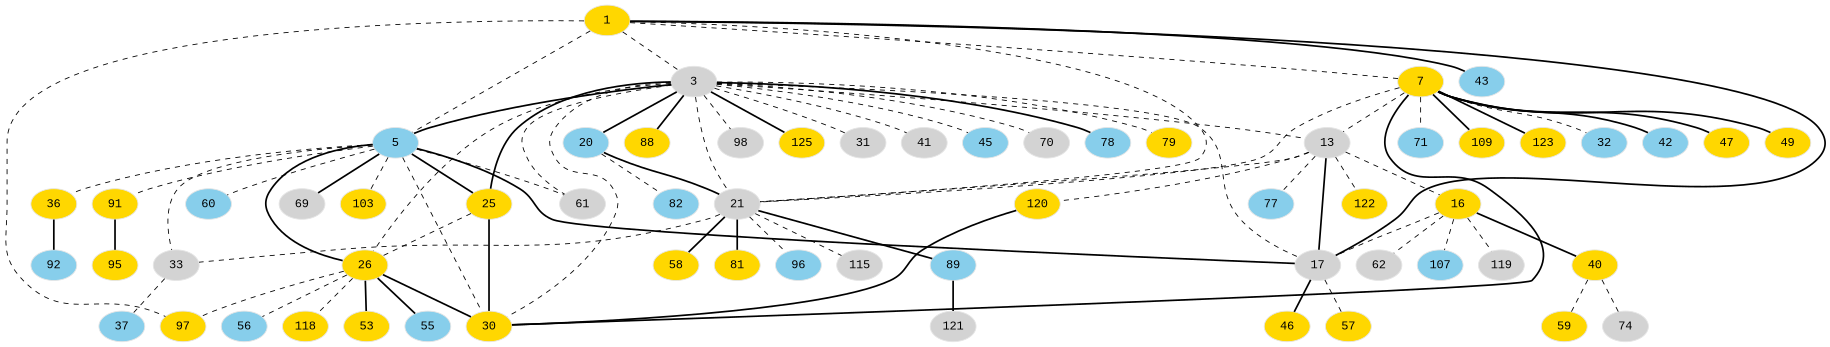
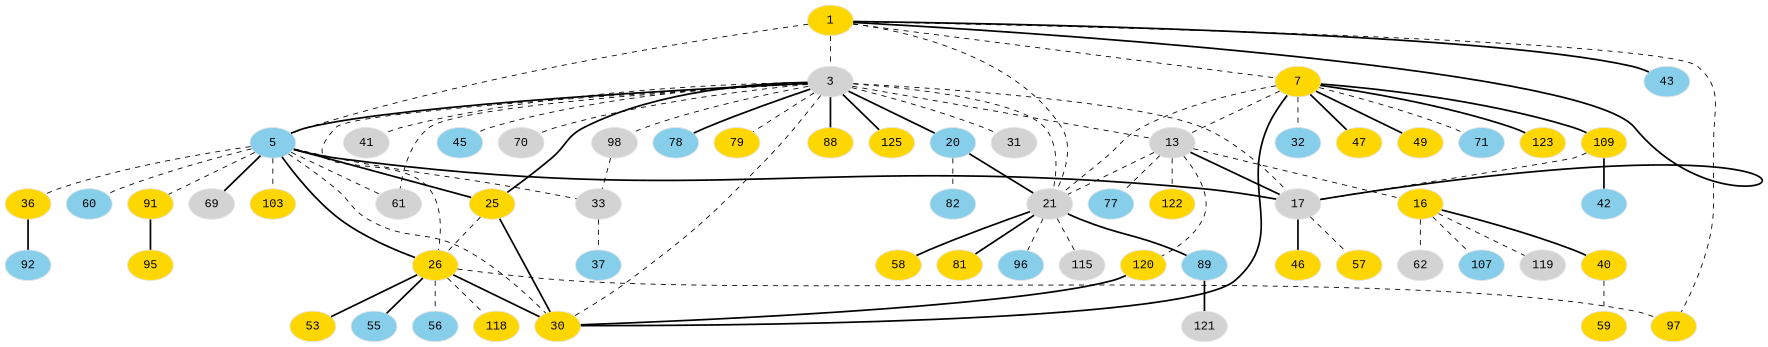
edge "7" -- "42": now "109" -- "42"
edge "16" -- "17": now "109" -- "17"
edge "21" -- "33": now "98" -- "33"
node "74": removed
